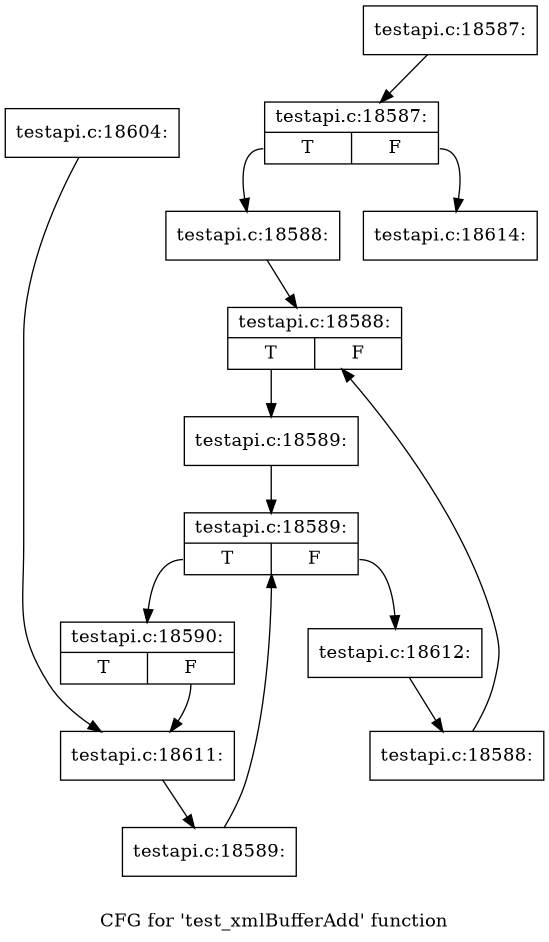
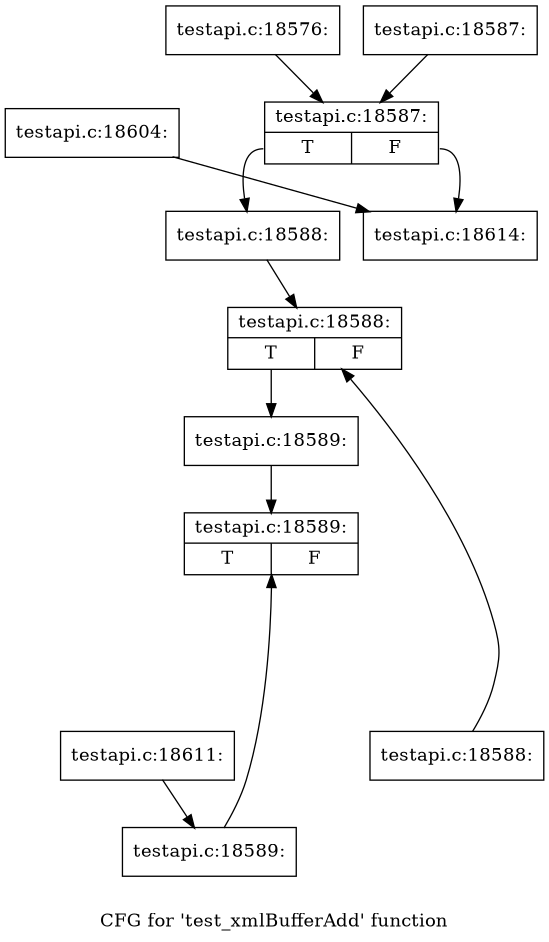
node "testapi.c:18576:": added
edge "testapi.c:18604:" -> "testapi.c:18611:": now "testapi.c:18604:" -> "testapi.c:18614:"
node "testapi.c:18590:": removed
node "testapi.c:18612:": removed
